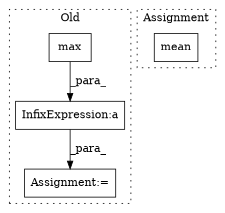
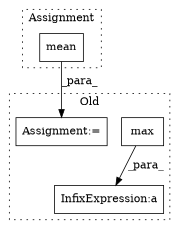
edge "InfixExpression:a" -> "Assignment:=": now "mean" -> "Assignment:="
